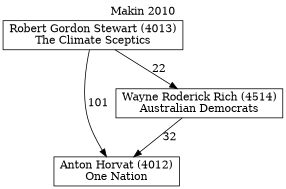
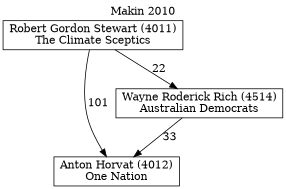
node "Robert Gordon Stewart (4013) The Climate Sceptics": label "Robert Gordon Stewart (4013) The Climate Sceptics" -> "Robert Gordon Stewart (4011) The Climate Sceptics"
edge "Wayne Roderick Rich (4514) Australian Democrats" -> "Anton Horvat (4012) One Nation": label "32" -> "33"
